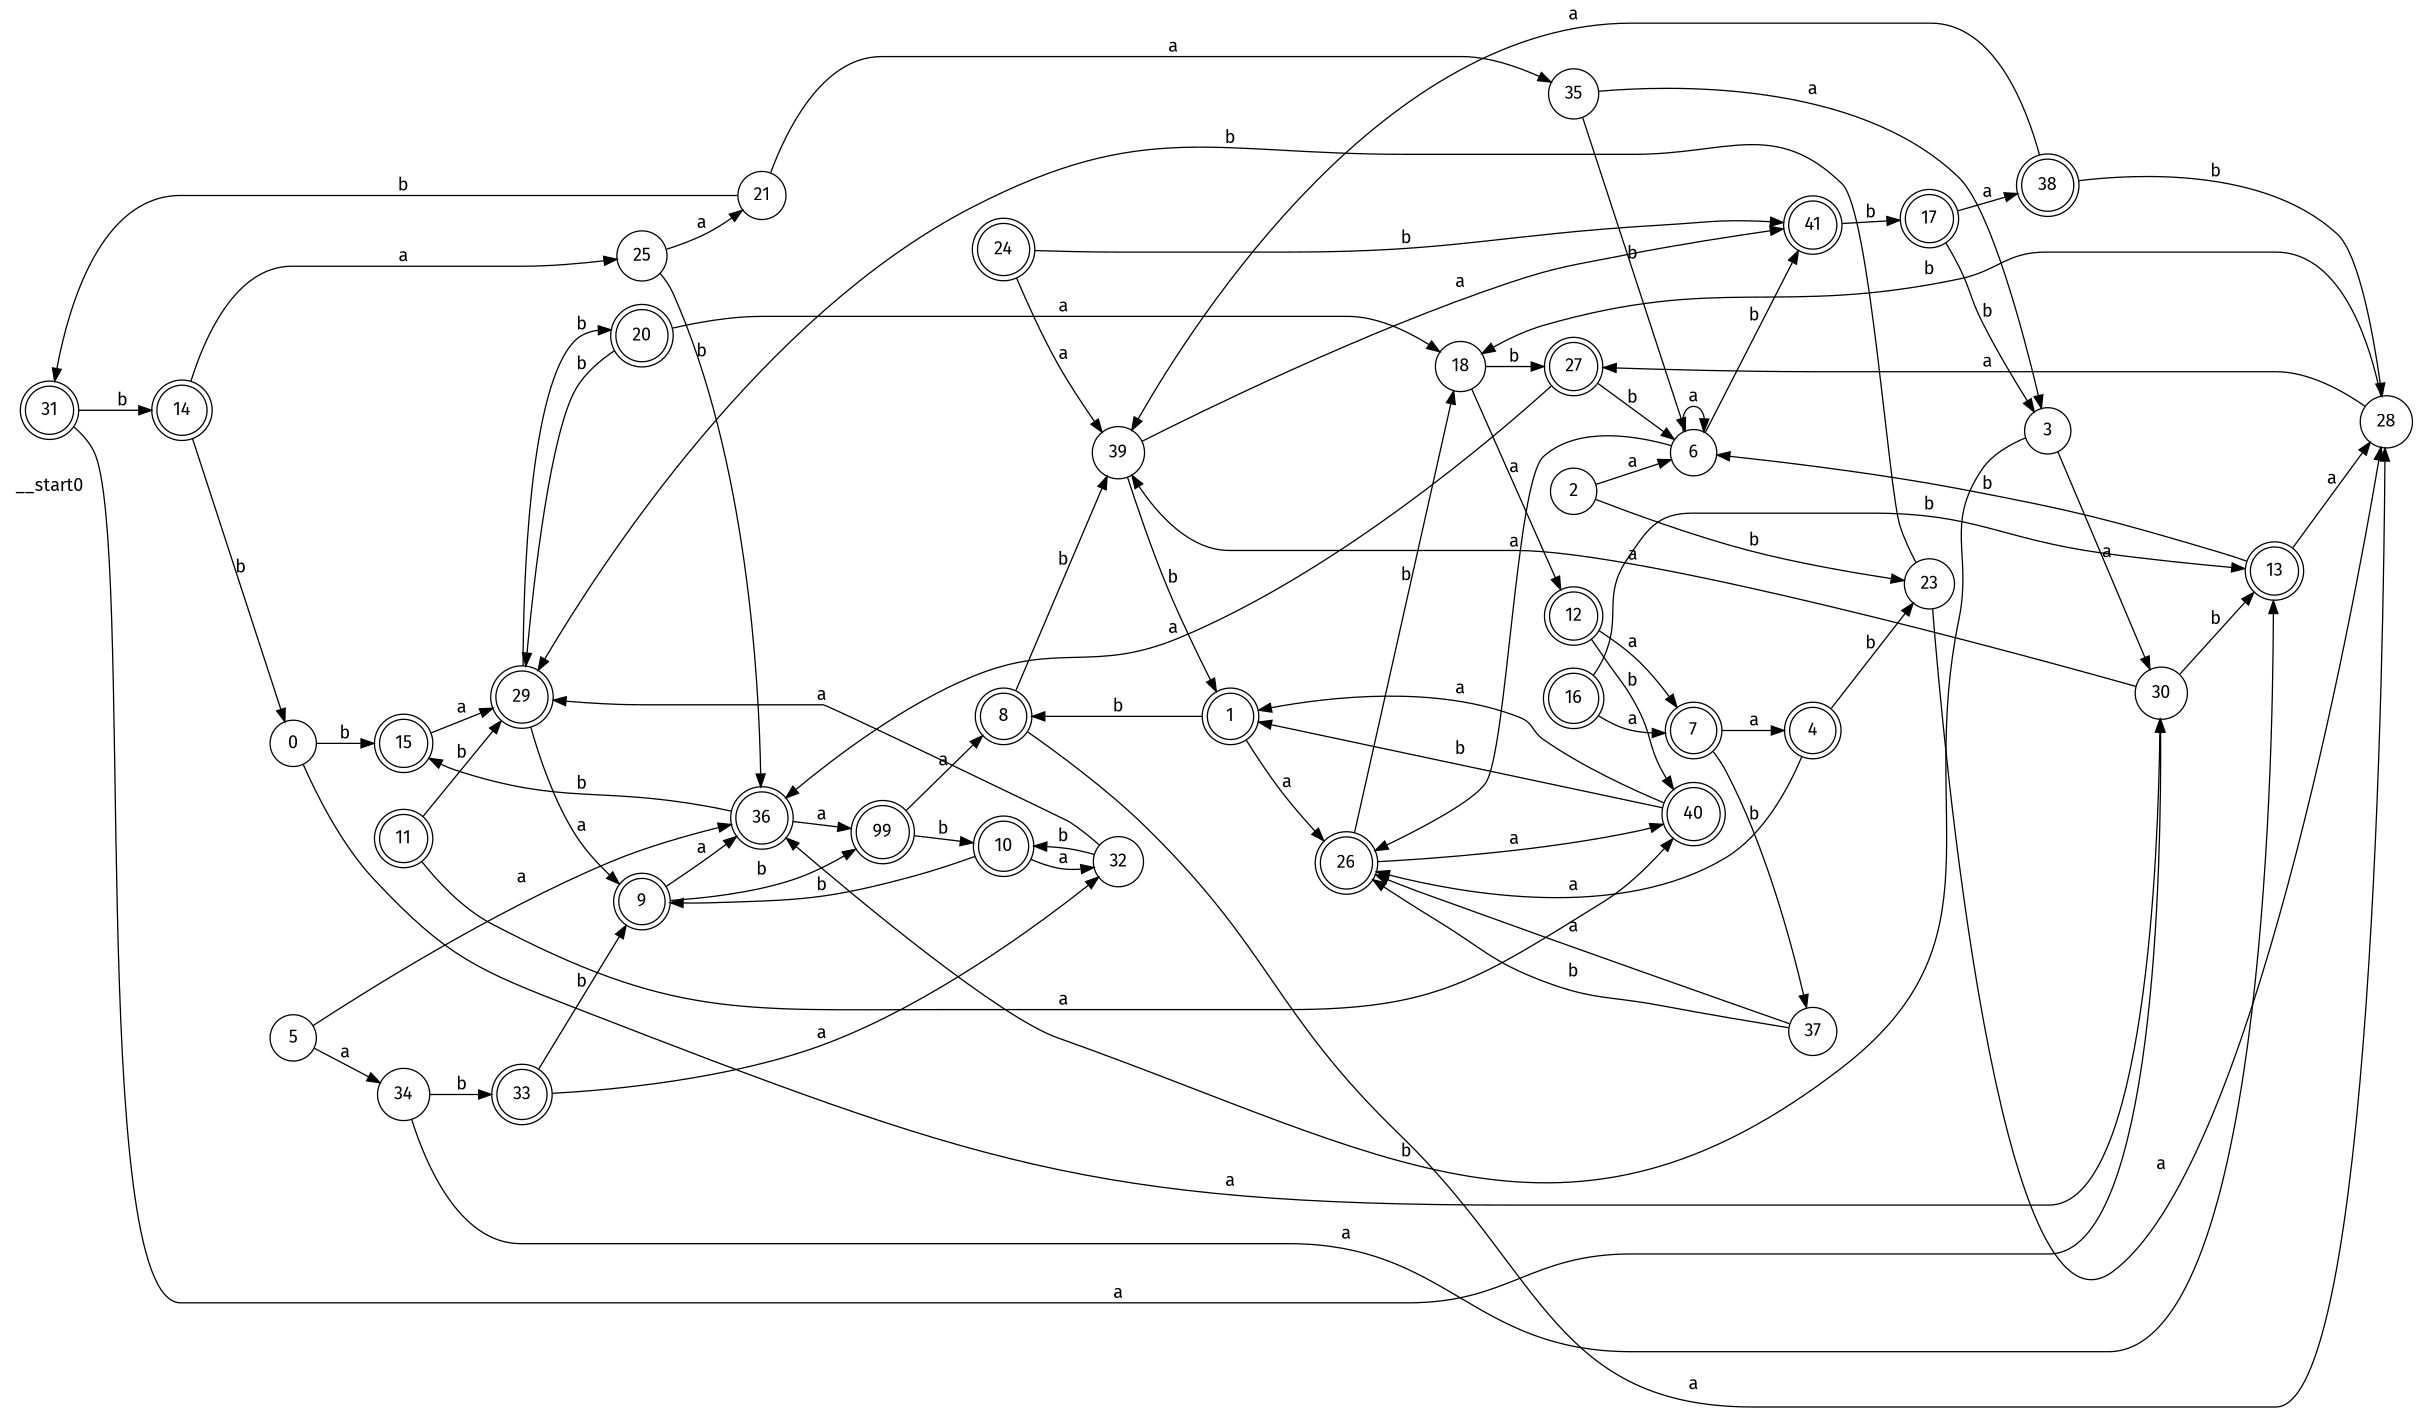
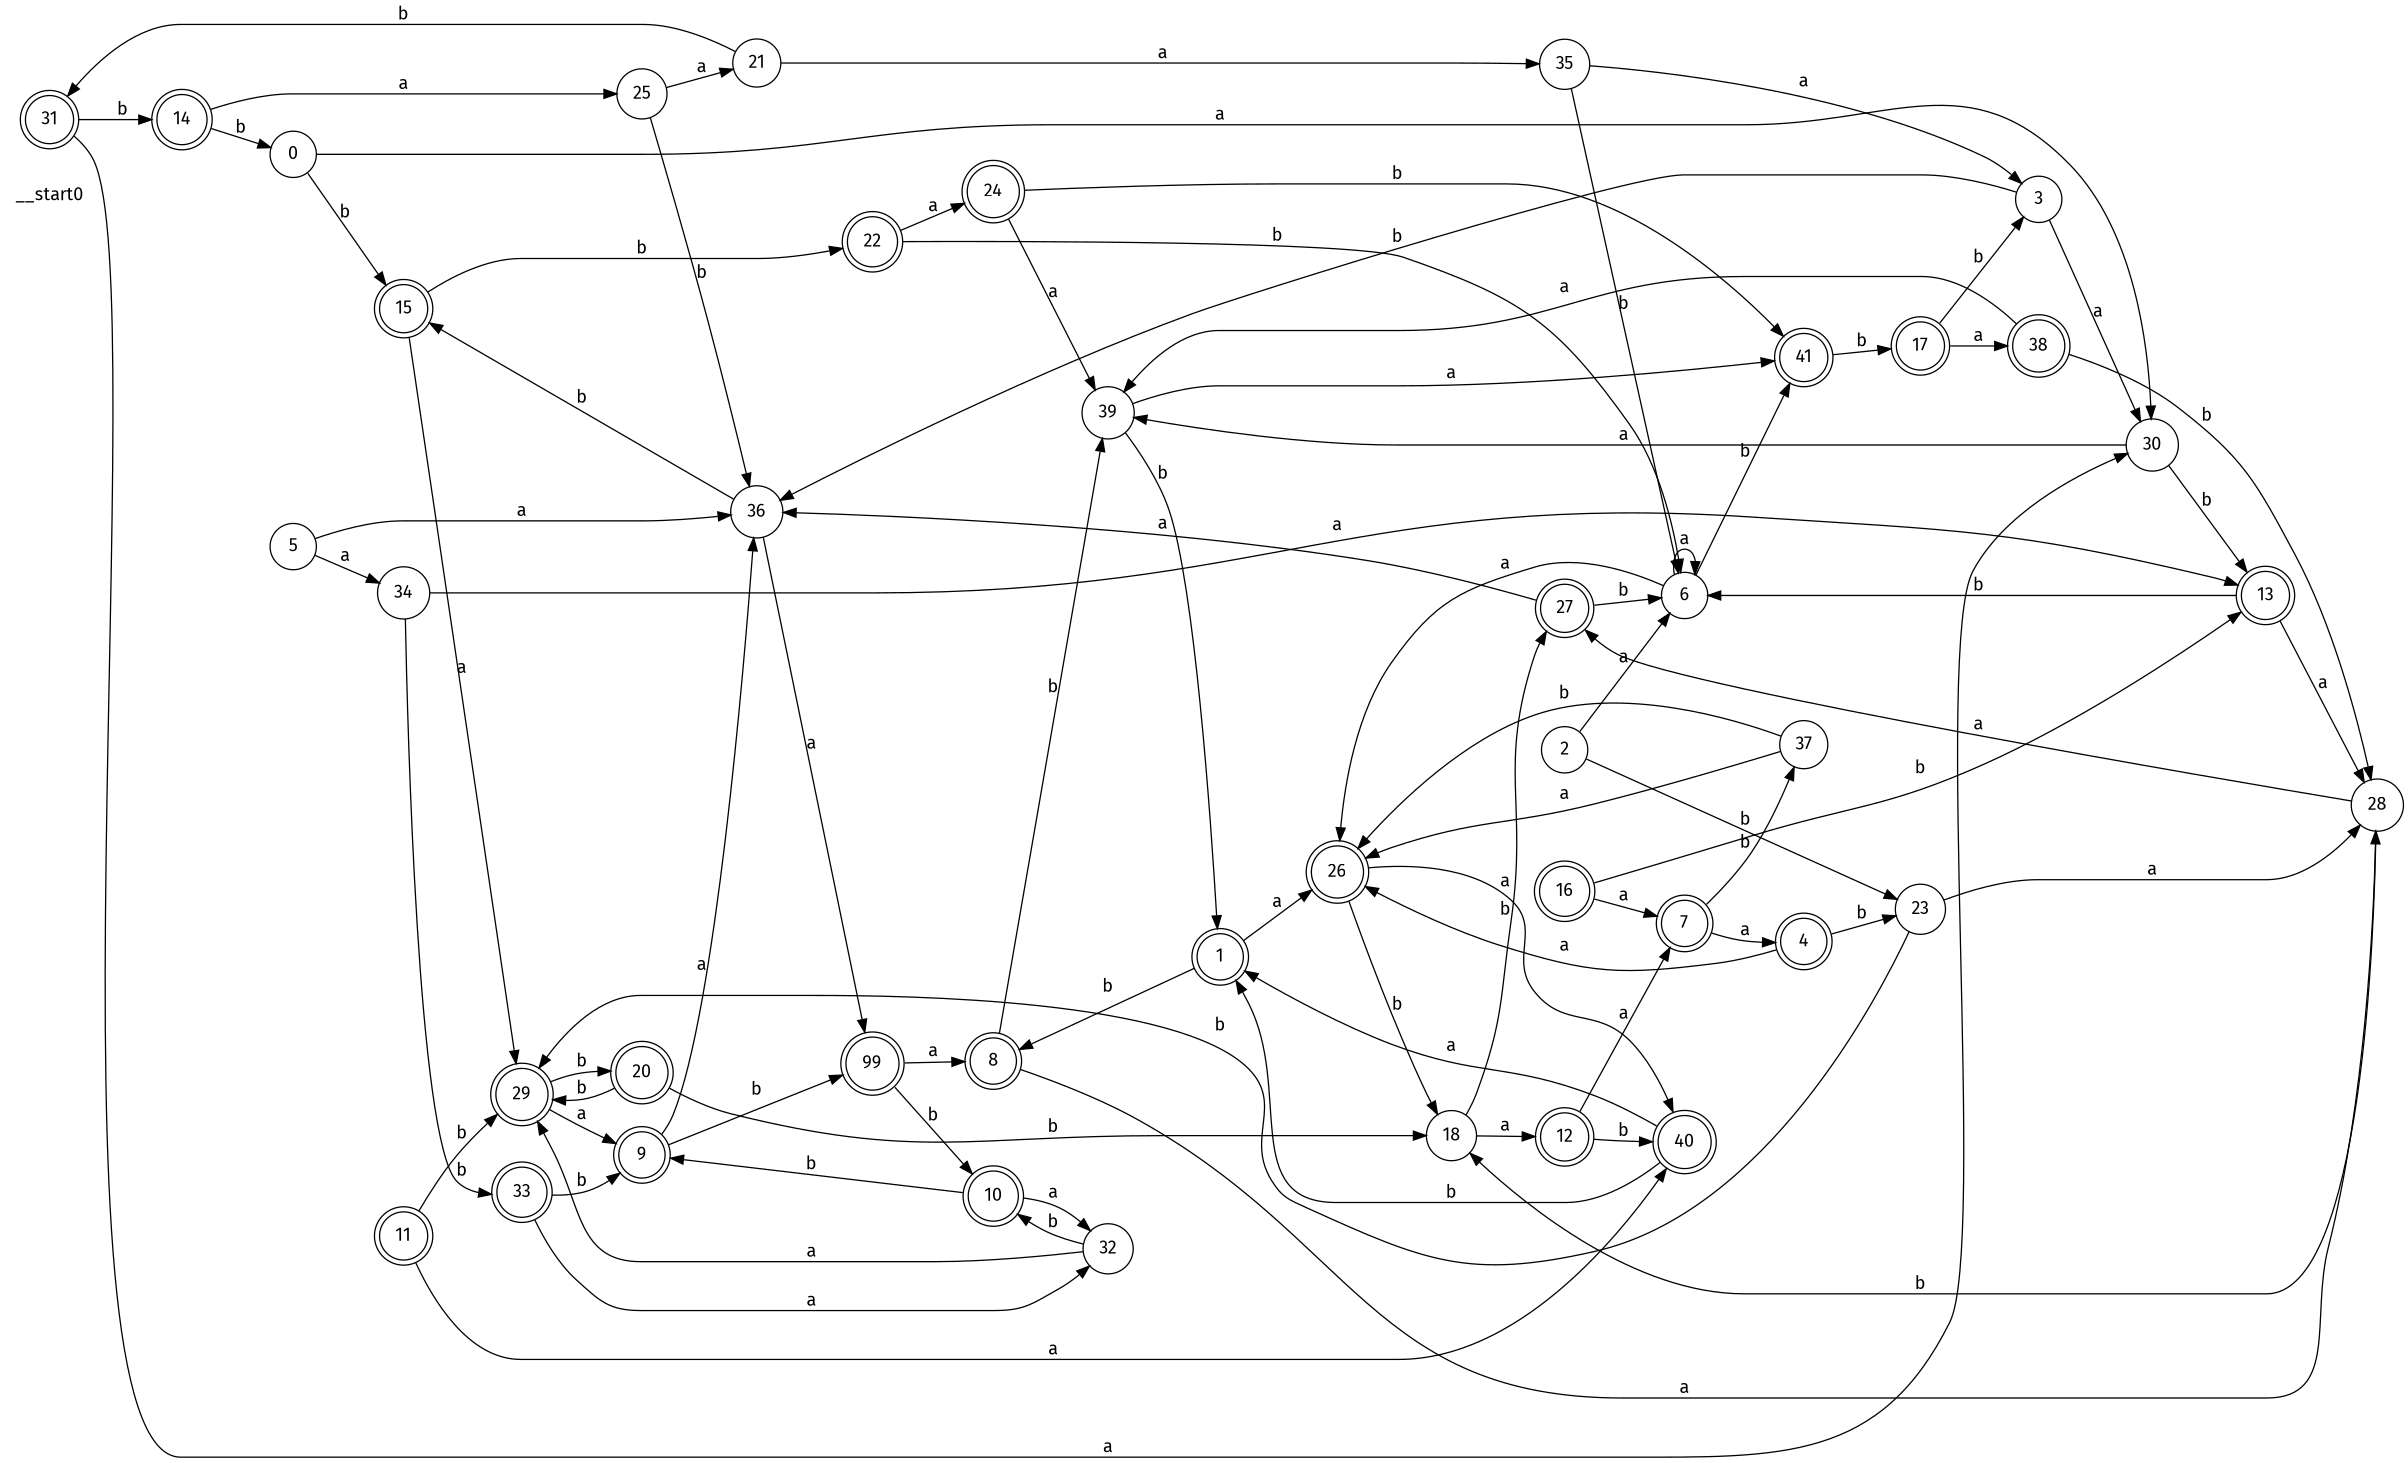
node "22": added
edge "20" -> "18": label "a" -> "b"
node "36": shape doublecircle -> circle
